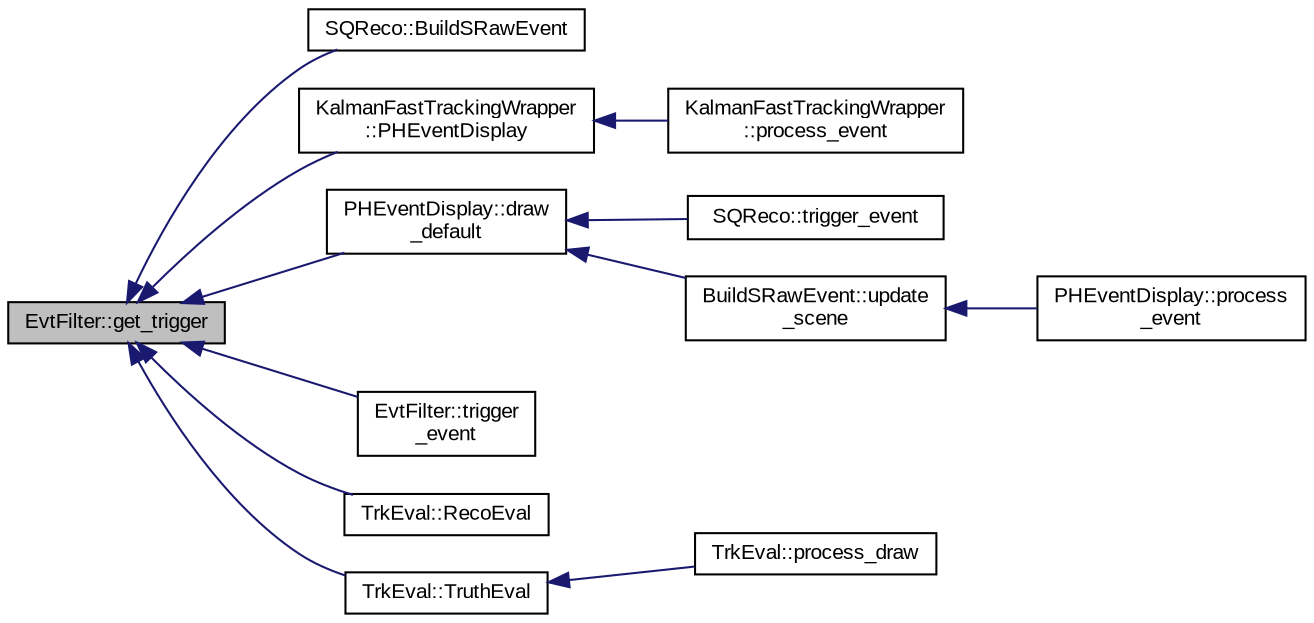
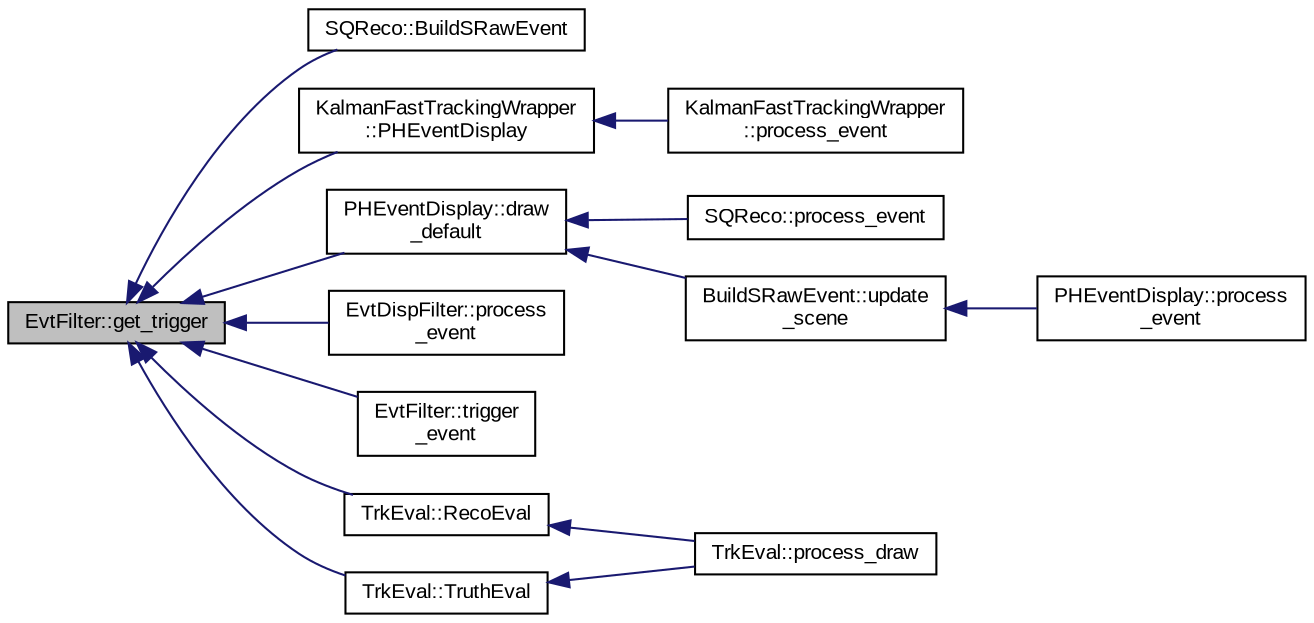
node "SQReco::trigger_event": label "SQReco::trigger_event" -> "SQReco::process_event"
node "EvtDispFilter::process _event": added
edge "TrkEval::process_draw" -> "TrkEval::RecoEval": added
